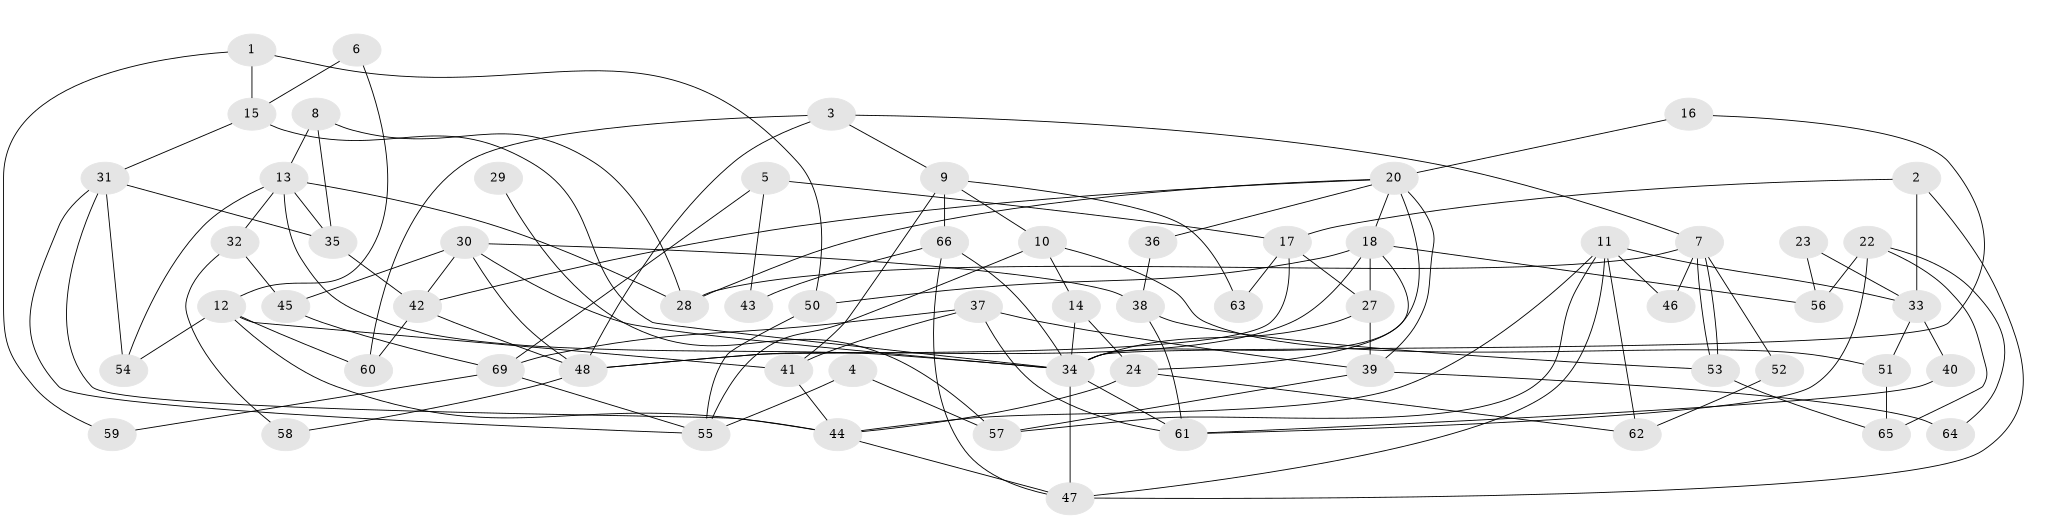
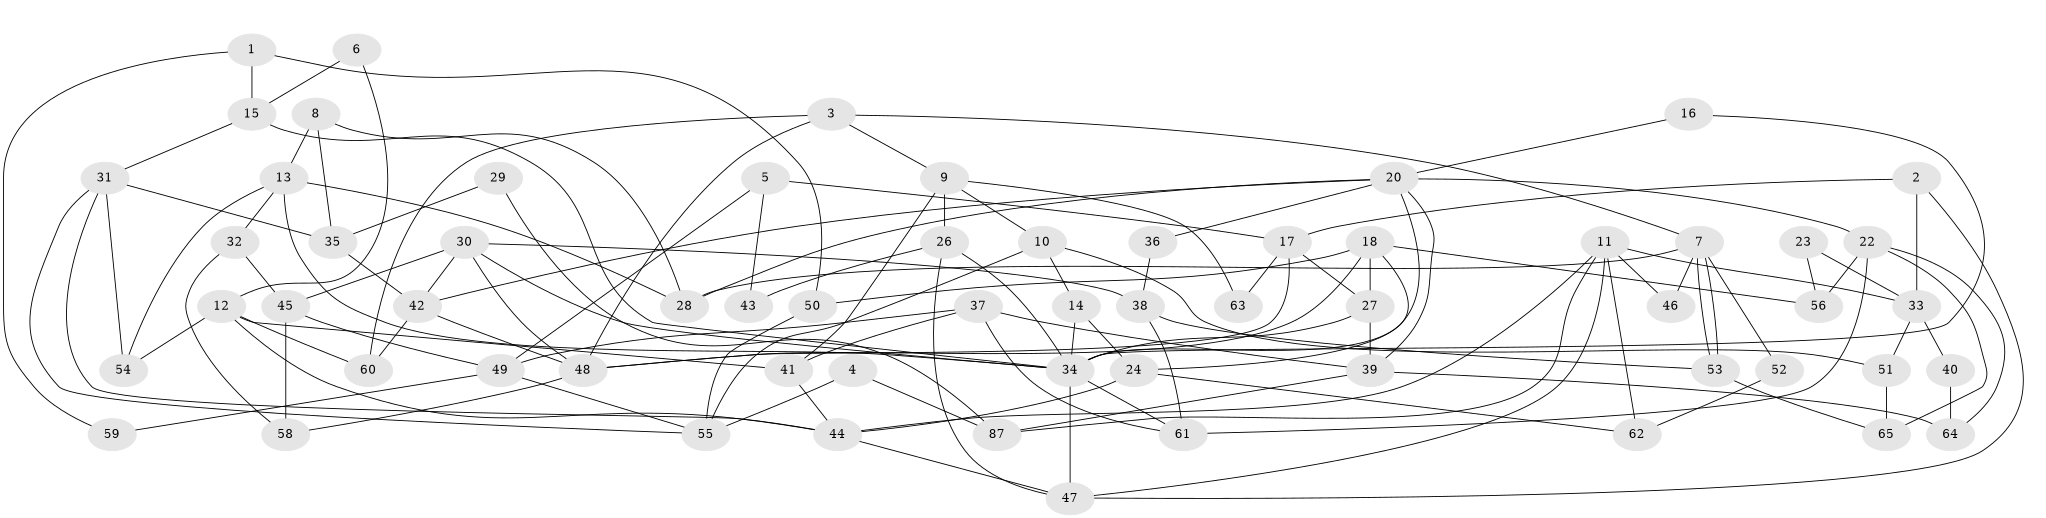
edge "13" -- "35": now "29" -- "35"
edge "20" -- "18": now "20" -- "22"
node "66": label "66" -> "26"
edge "45" -- "58": added
node "69": label "69" -> "49"
edge "40" -- "61": now "40" -- "64"
node "57": label "57" -> "87"
